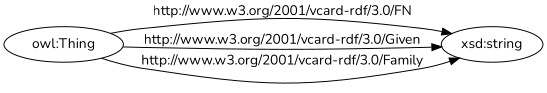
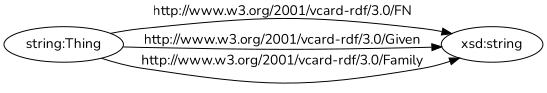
node "owl:Thing": label "owl:Thing" -> "string:Thing"
